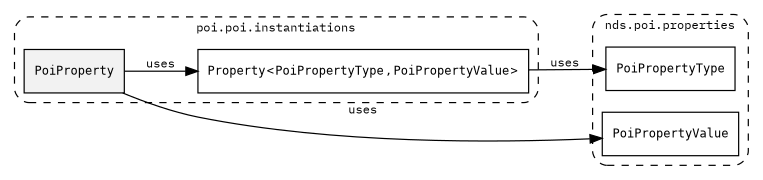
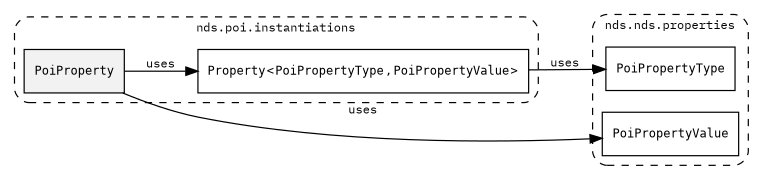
cluster "nds.poi.properties": label "nds.poi.properties" -> "nds.nds.properties"
cluster "poi.poi.instantiations": label "poi.poi.instantiations" -> "nds.poi.instantiations"
